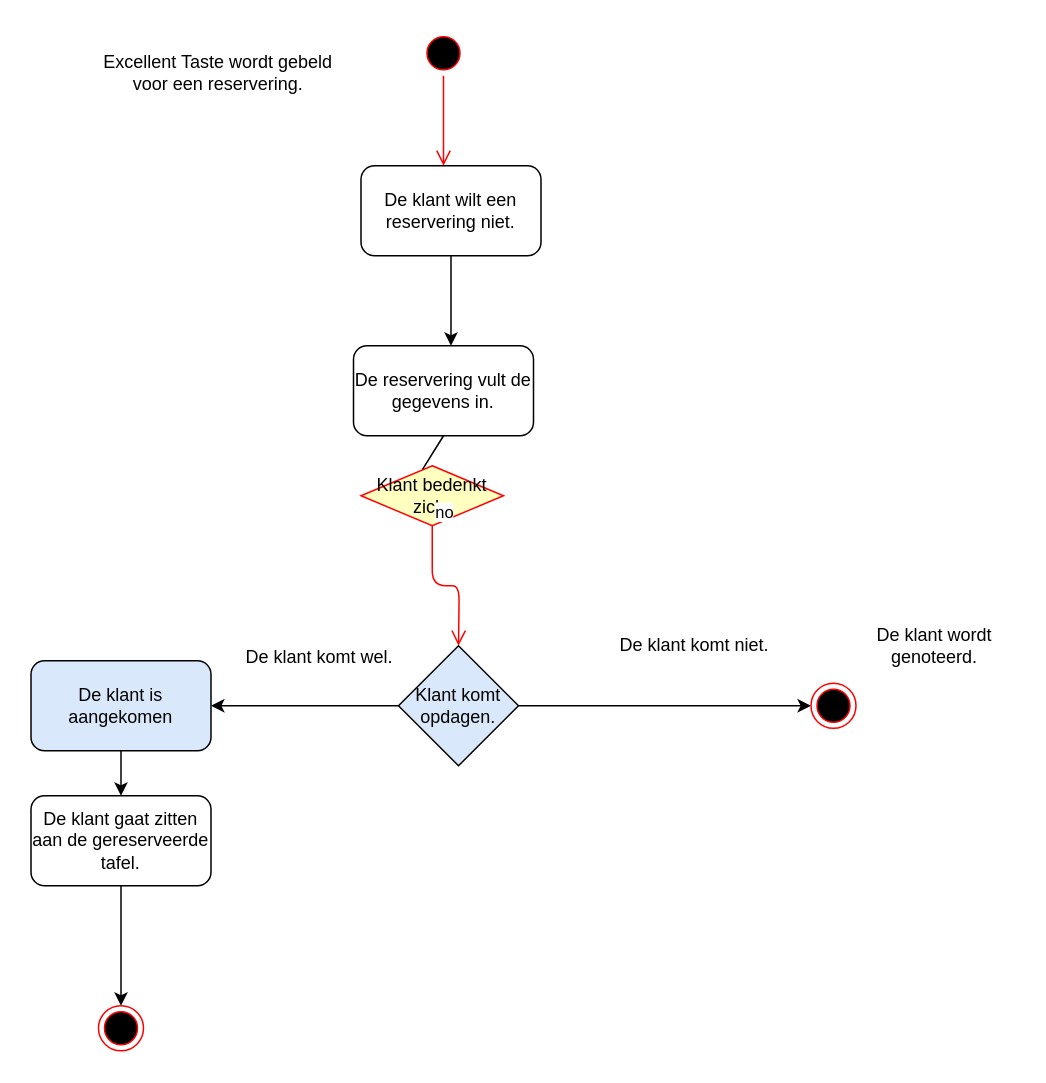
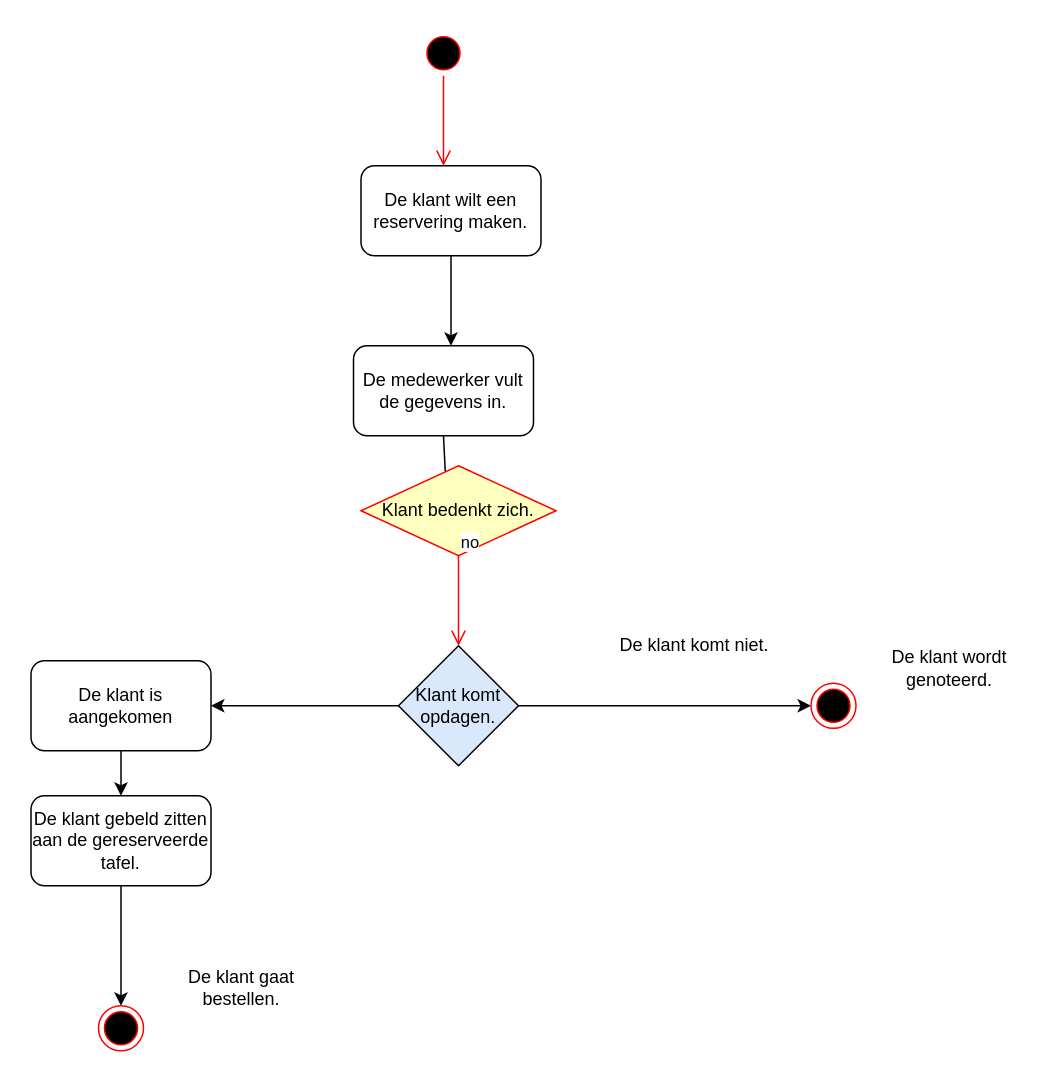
node "Excellent Taste wordt gebeld voor een reservering.": removed
node "De klant wilt een reservering niet.": label "De klant wilt een reservering niet." -> "De klant wilt een reservering maken."
node "De reservering vult de gegevens in.": label "De reservering vult de gegevens in." -> "De medewerker vult de gegevens in."
node "Klant bedenkt zich.": size 143x60 -> 195x90
node "De klant wordt genoteerd.": moved (935, 646) -> (950, 668)
node "De klant komt wel.": removed
node "De klant is aangekomen": fillcolor #dae8fc -> #ffffff
node "De klant gaat zitten aan de gereserveerde tafel.": label "De klant gaat zitten aan de gereserveerde tafel." -> "De klant gebeld zitten aan de gereserveerde tafel."
node "De klant gaat bestellen.": added
